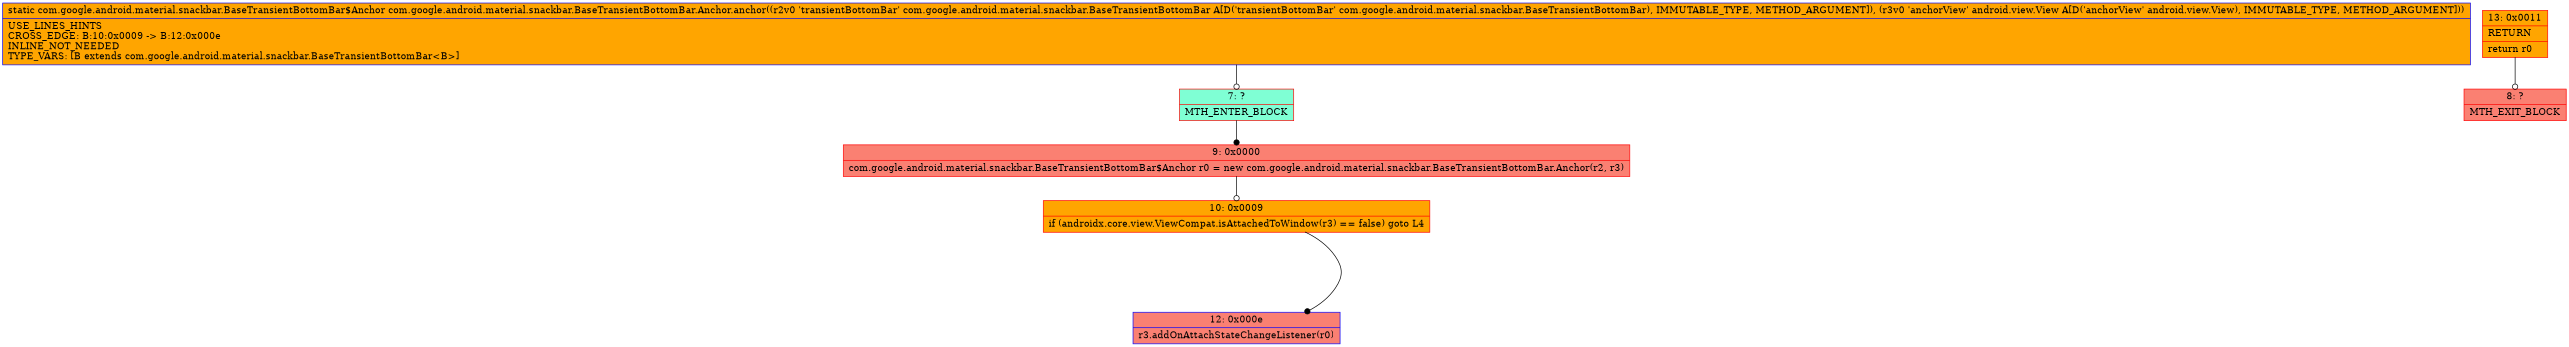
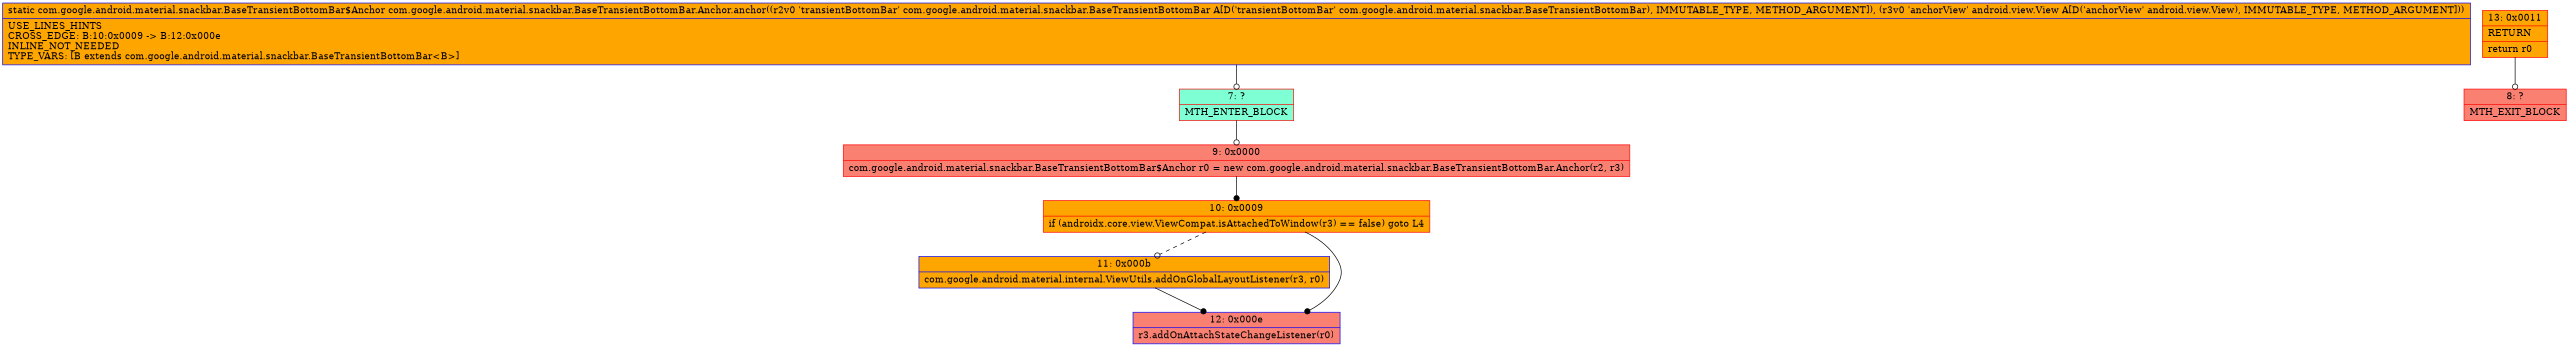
edge "7: ?" -> "9: 0x0000": arrowhead dot -> odot
edge "9: 0x0000" -> "10: 0x0009": arrowhead odot -> dot
node "11: 0x000b": added
